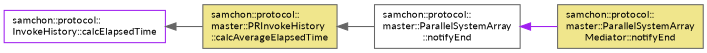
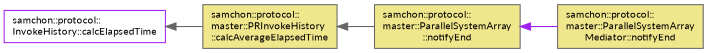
node "samchon::protocol:: master::ParallelSystemArray ::notifyEnd": fillcolor white -> khaki
